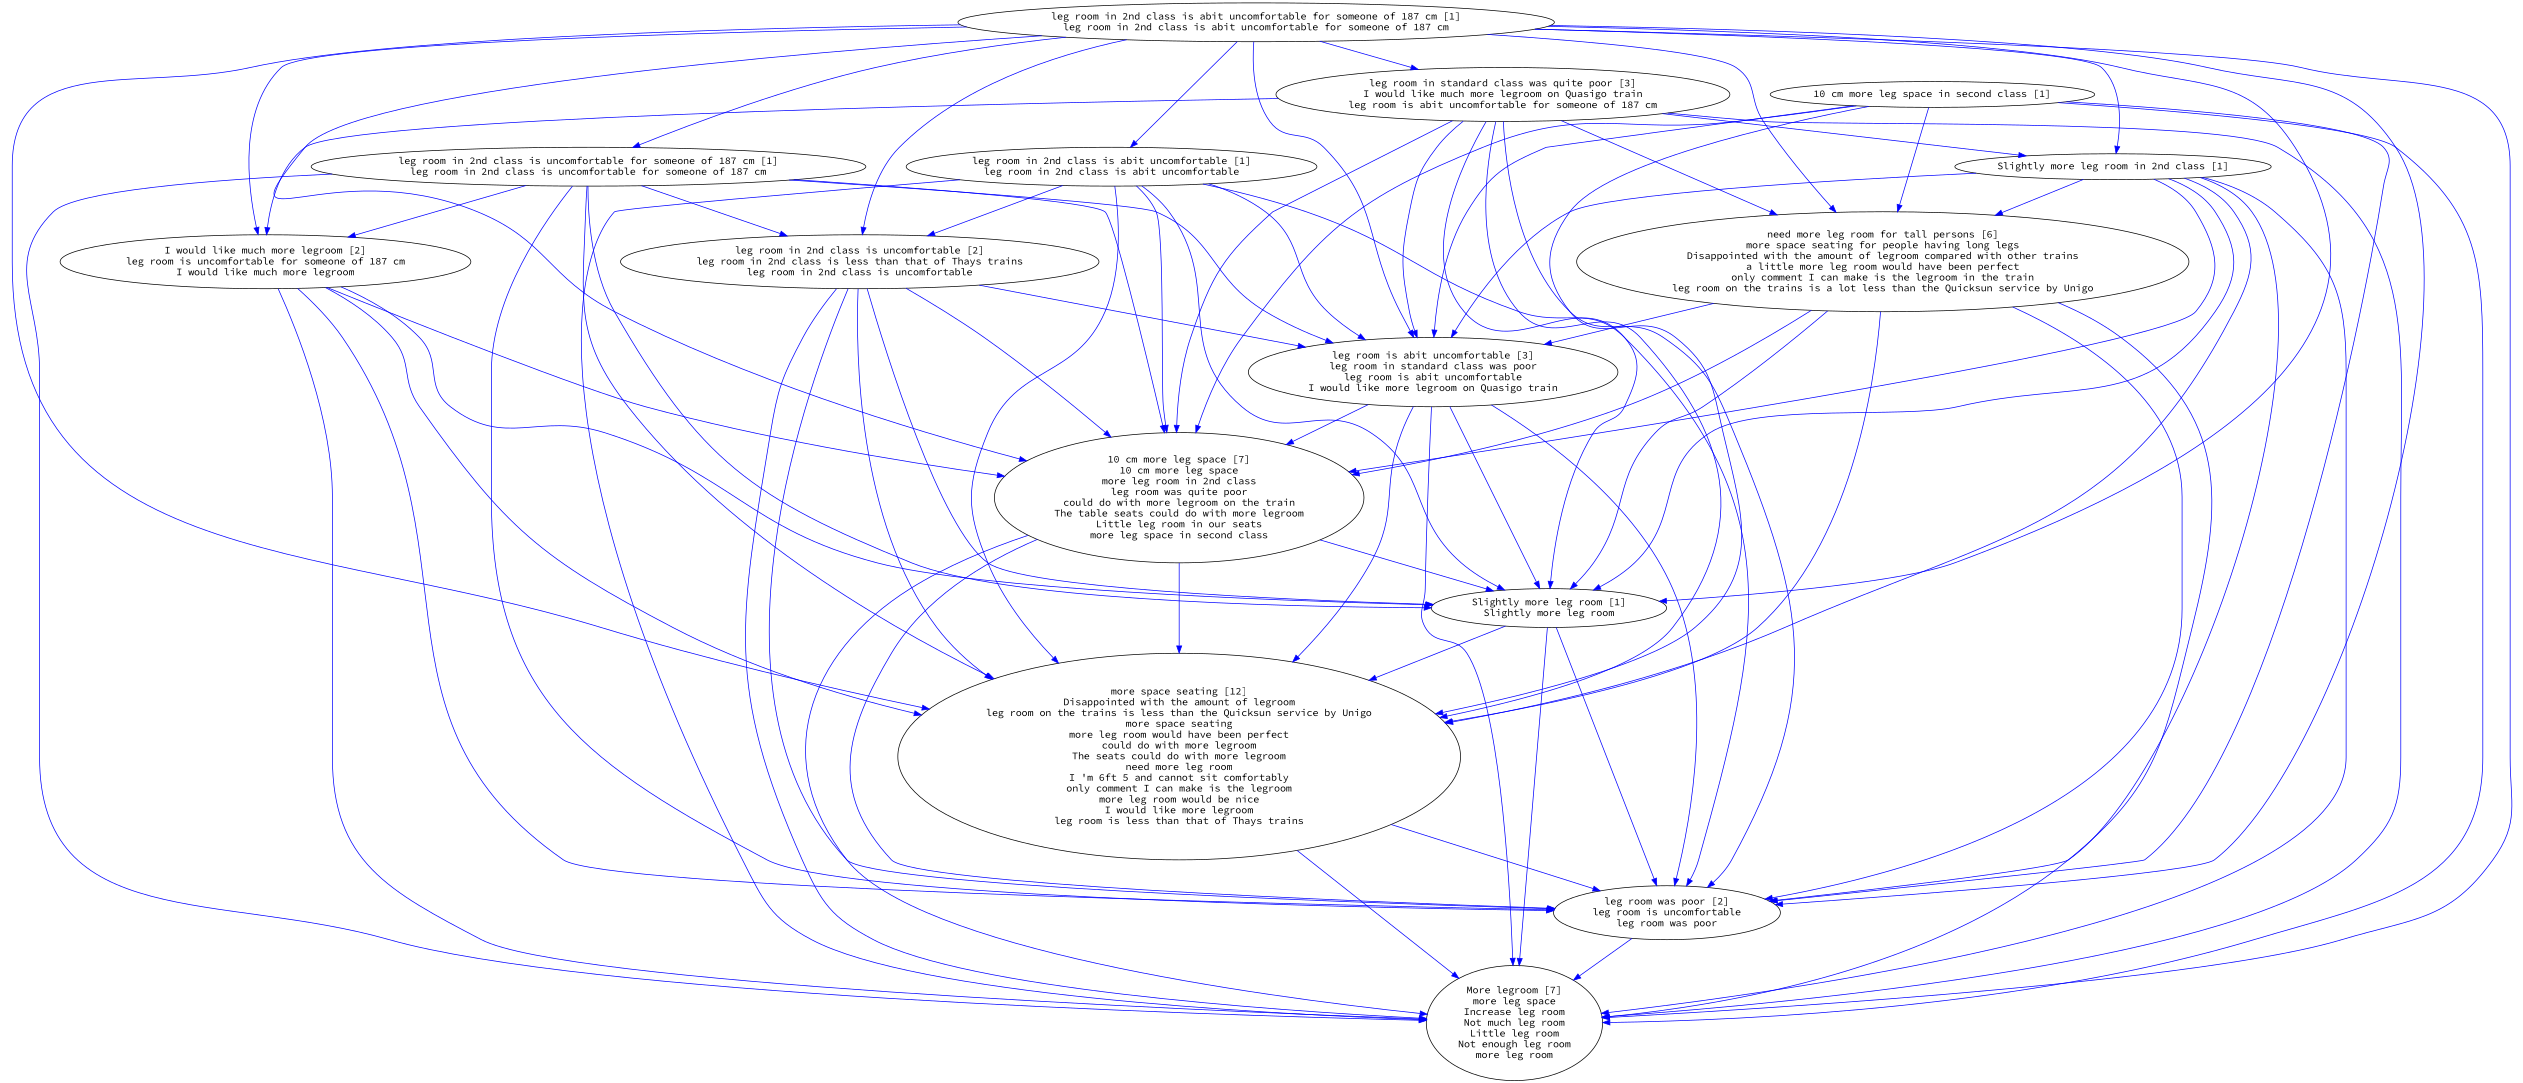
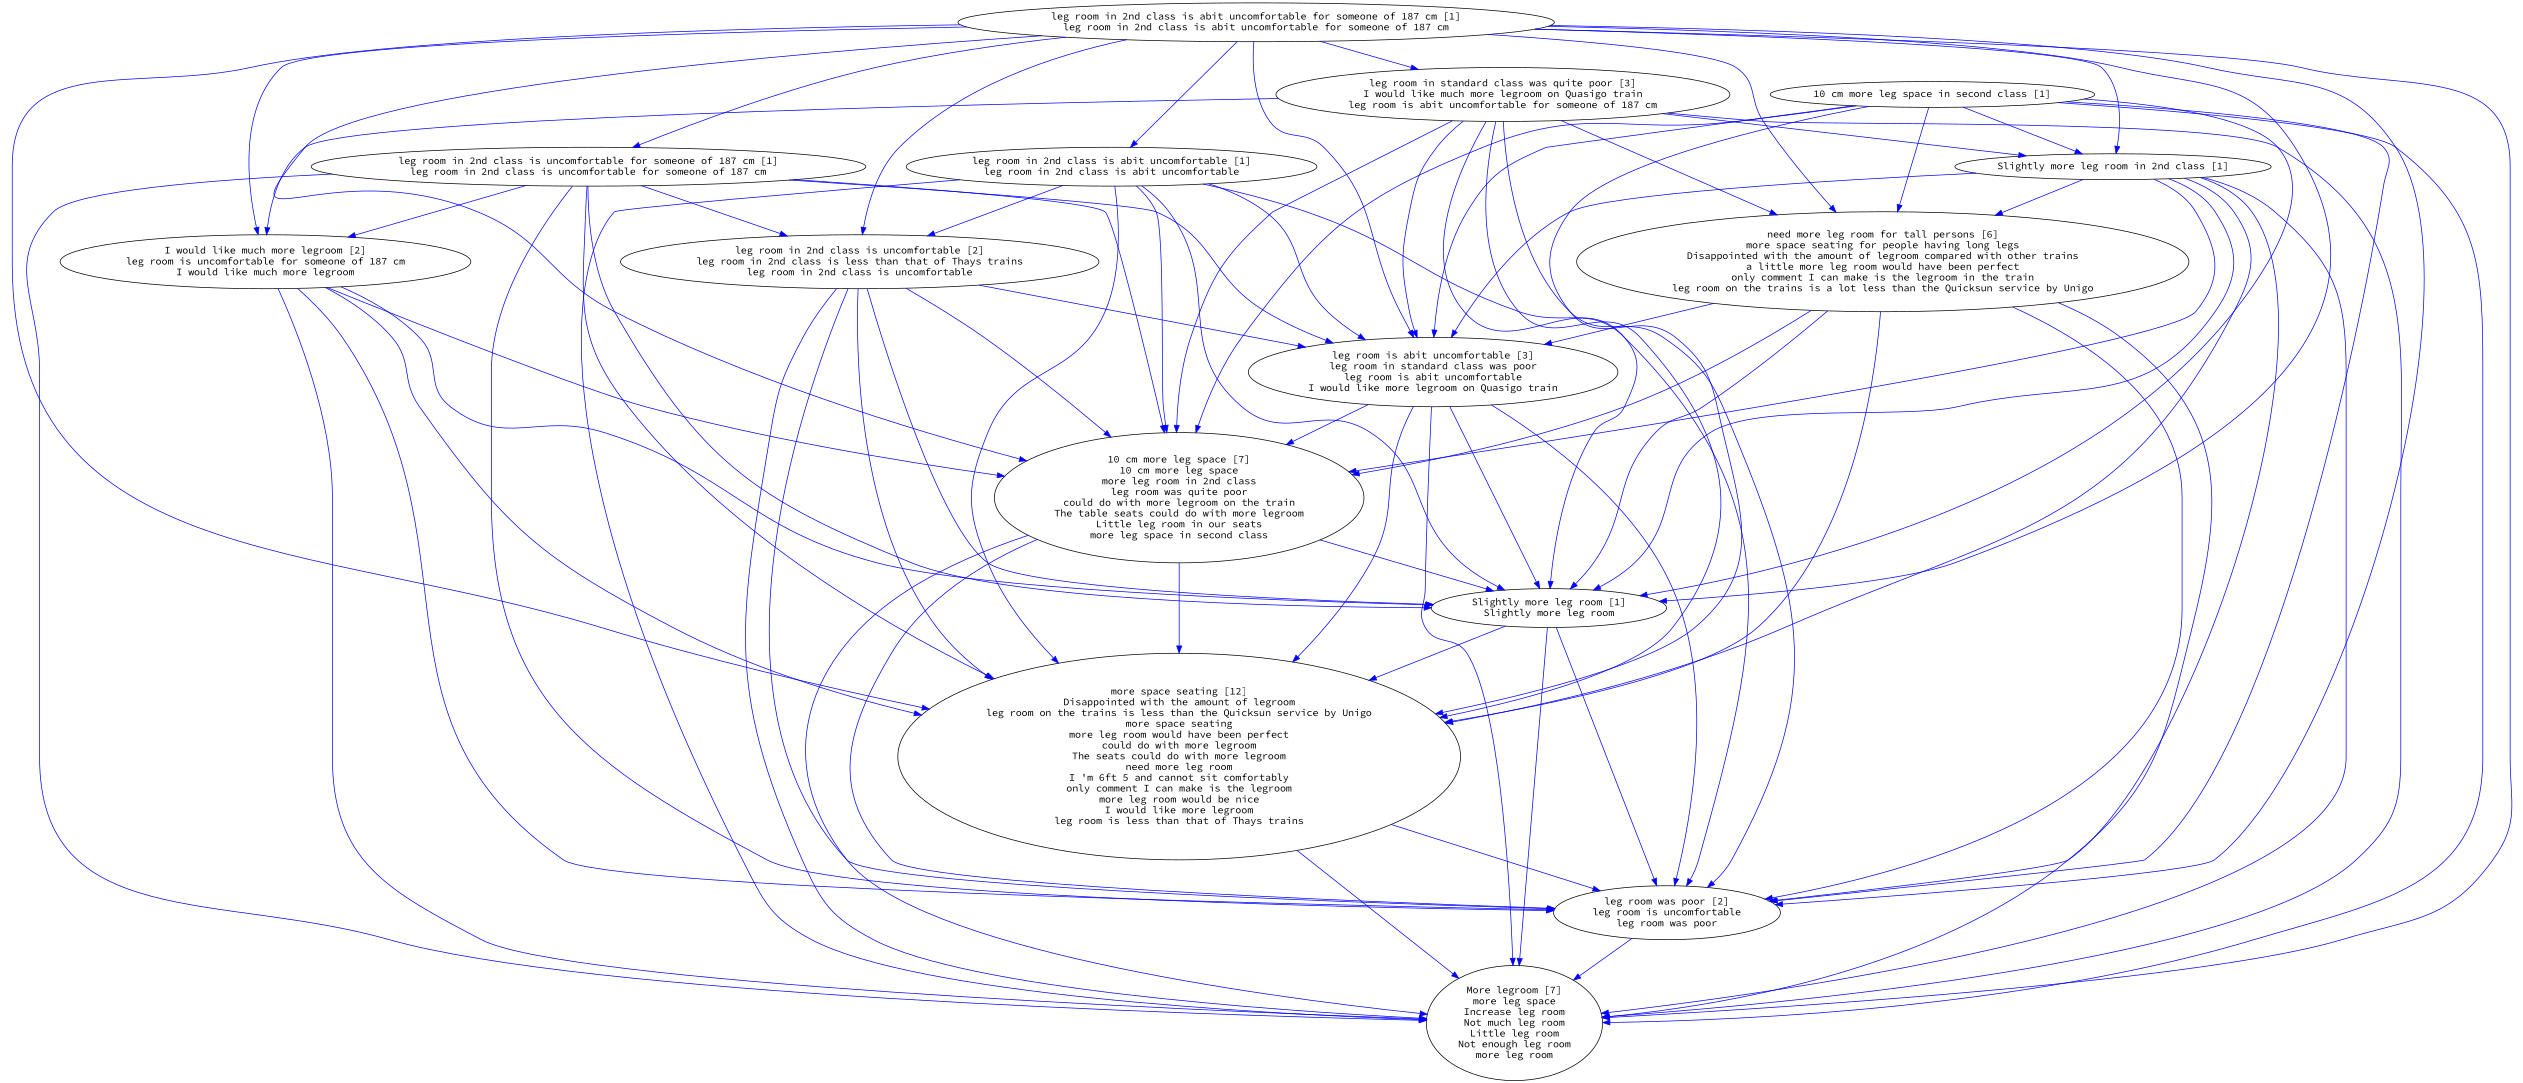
edge "10 cm more leg space in second class [1]" -> "Slightly more leg room in 2nd class [1]": added
edge "10 cm more leg space in second class [1]" -> "Slightly more leg room [1] Slightly more leg room": added
